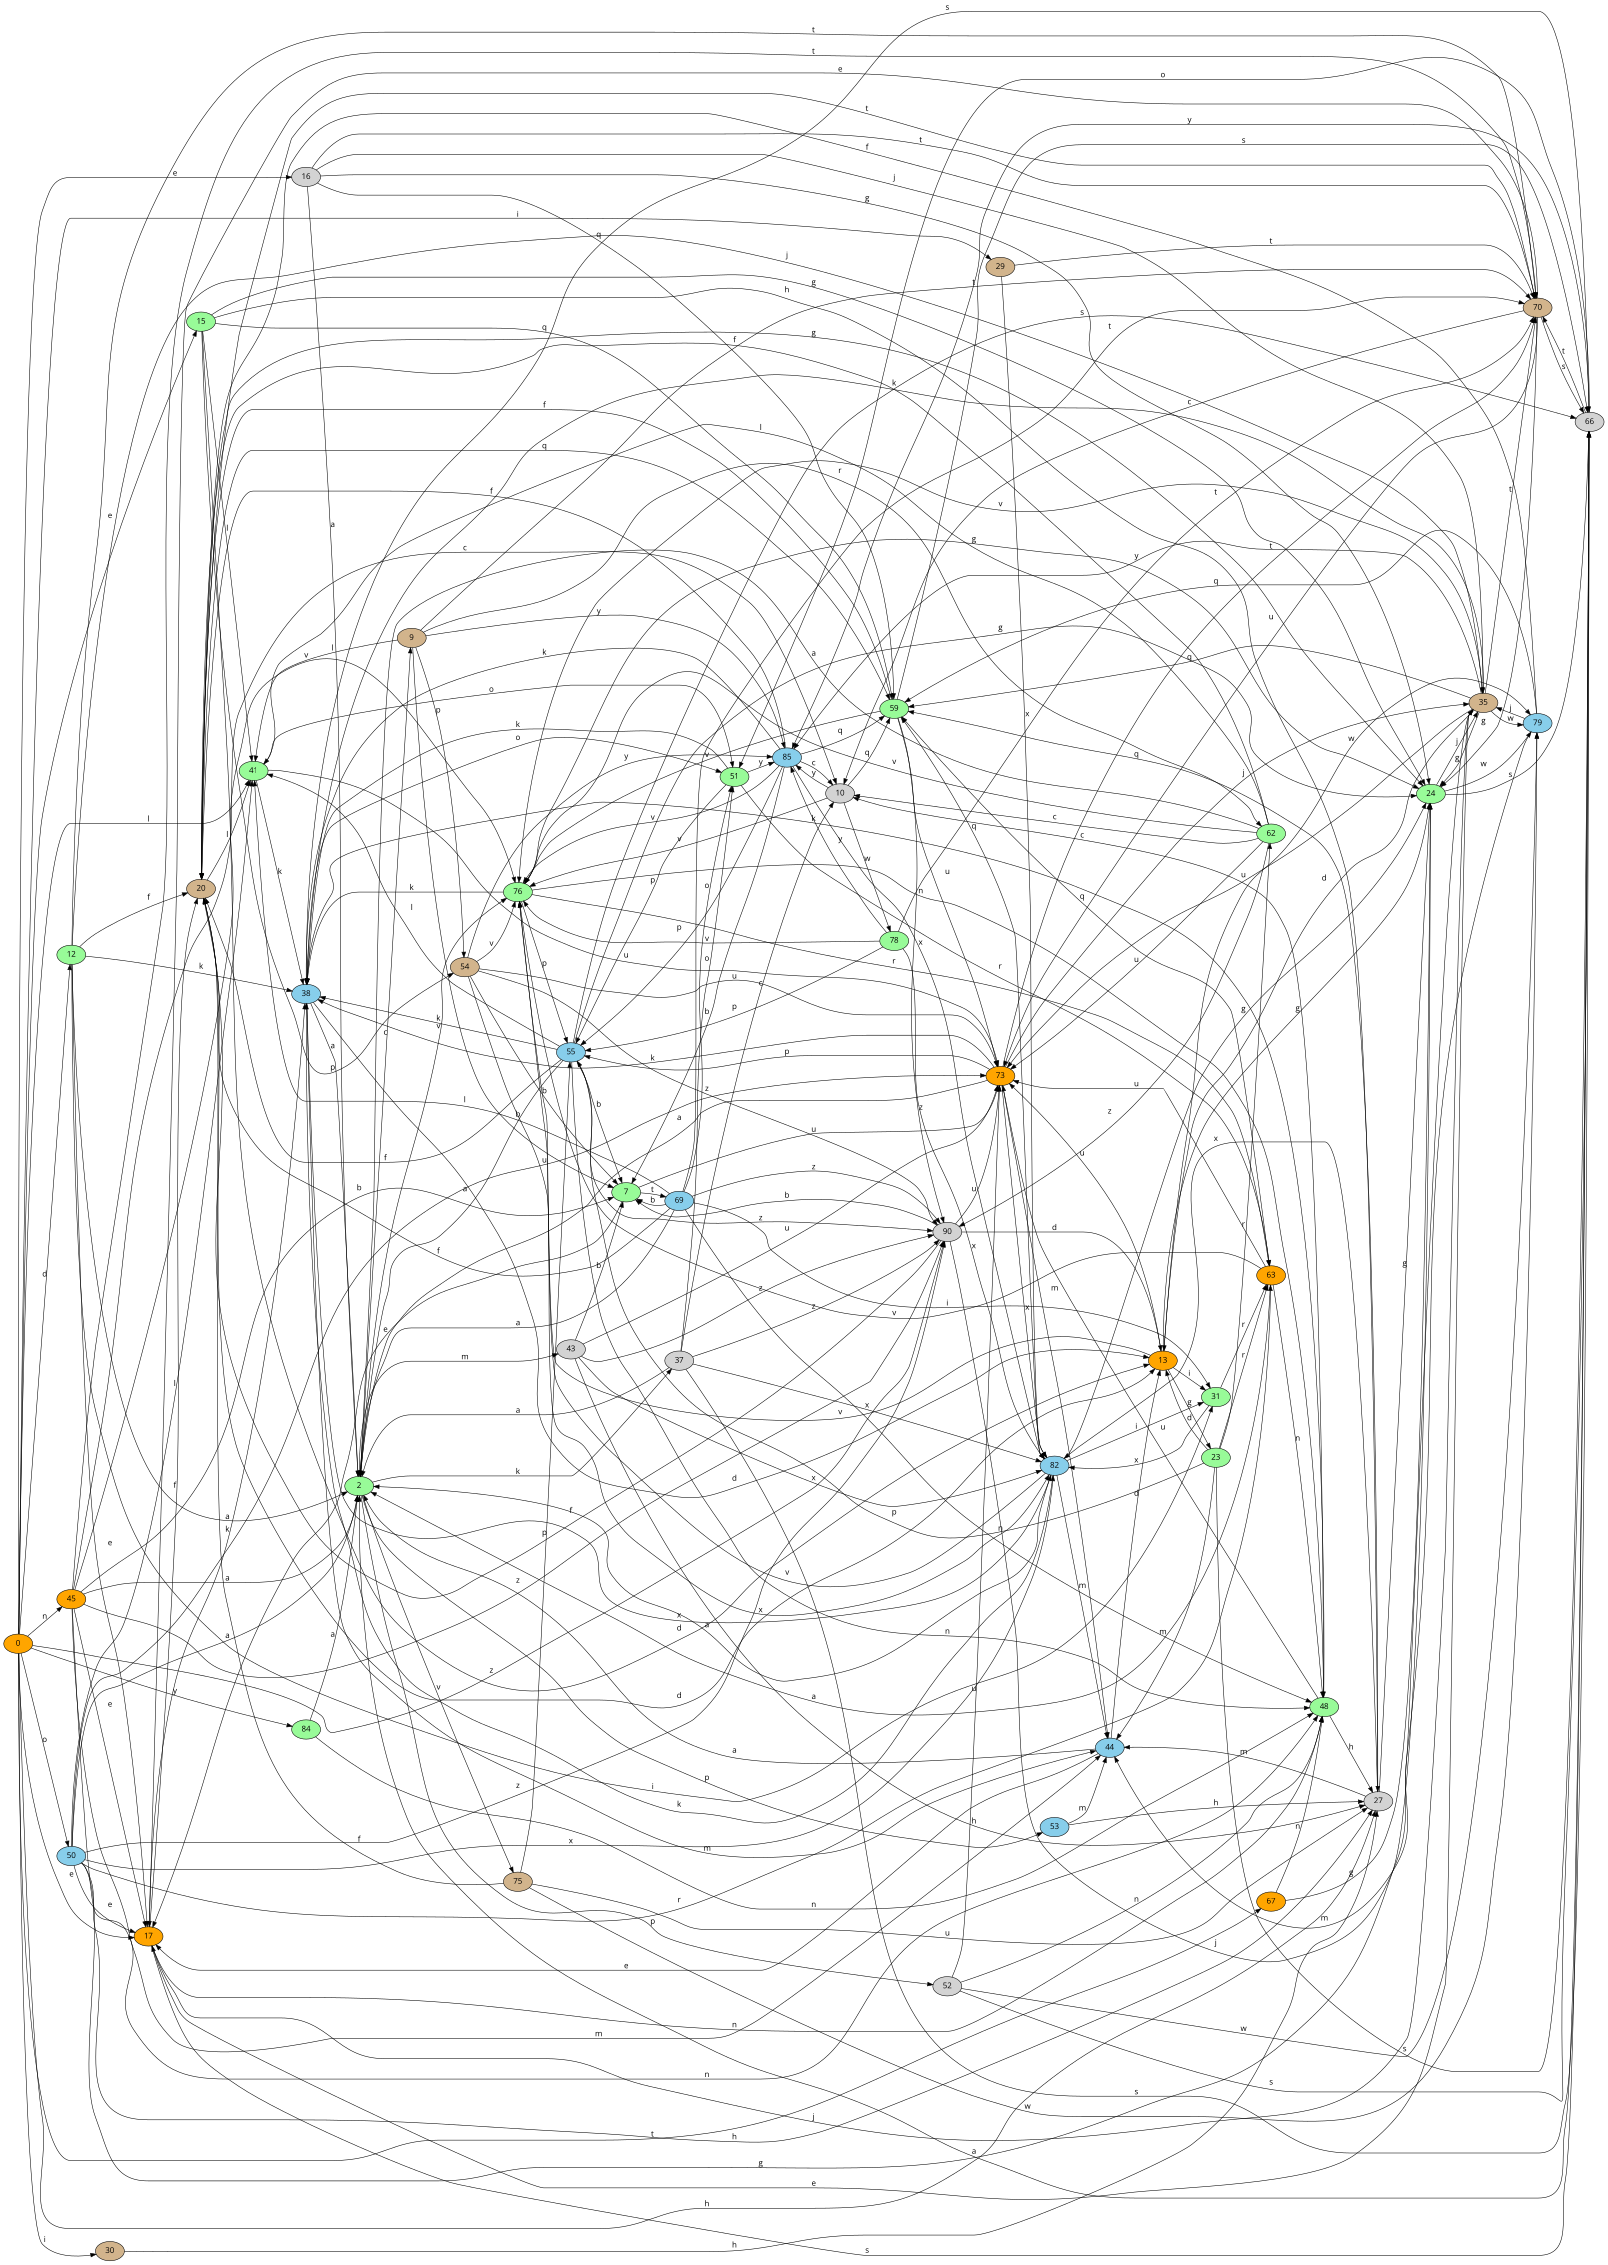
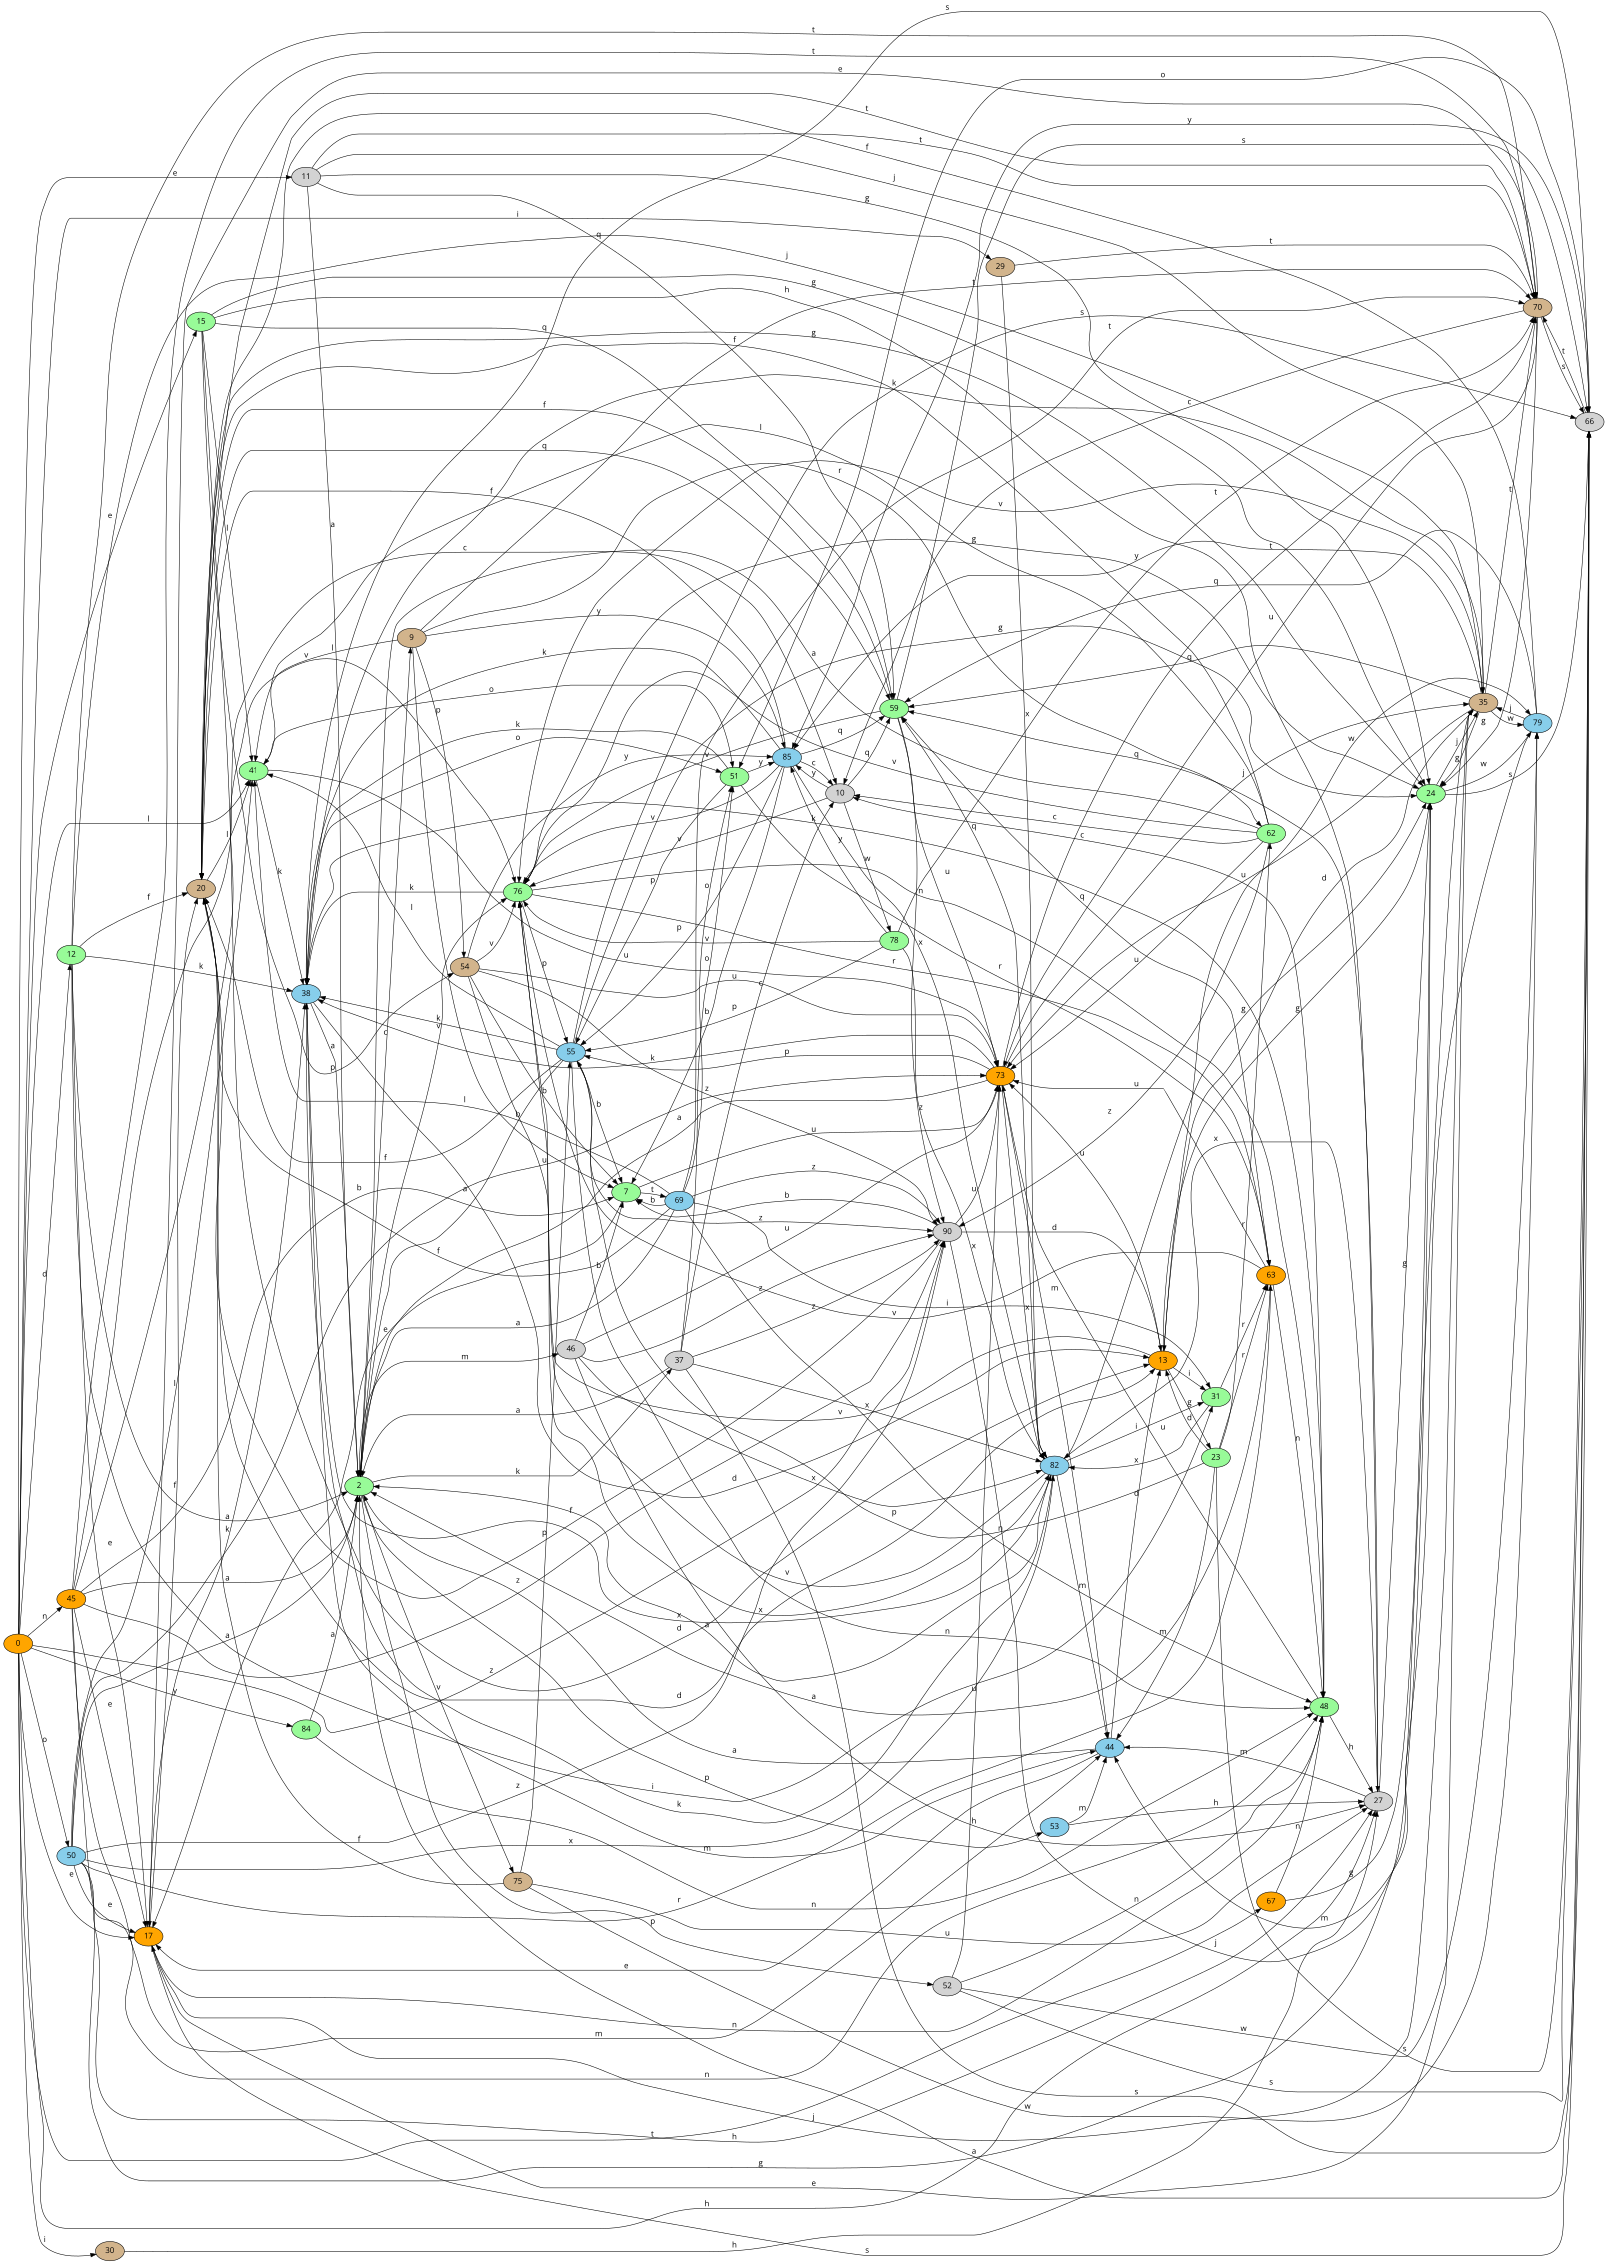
node "16": label "16" -> "11"
node "43": label "43" -> "46"
